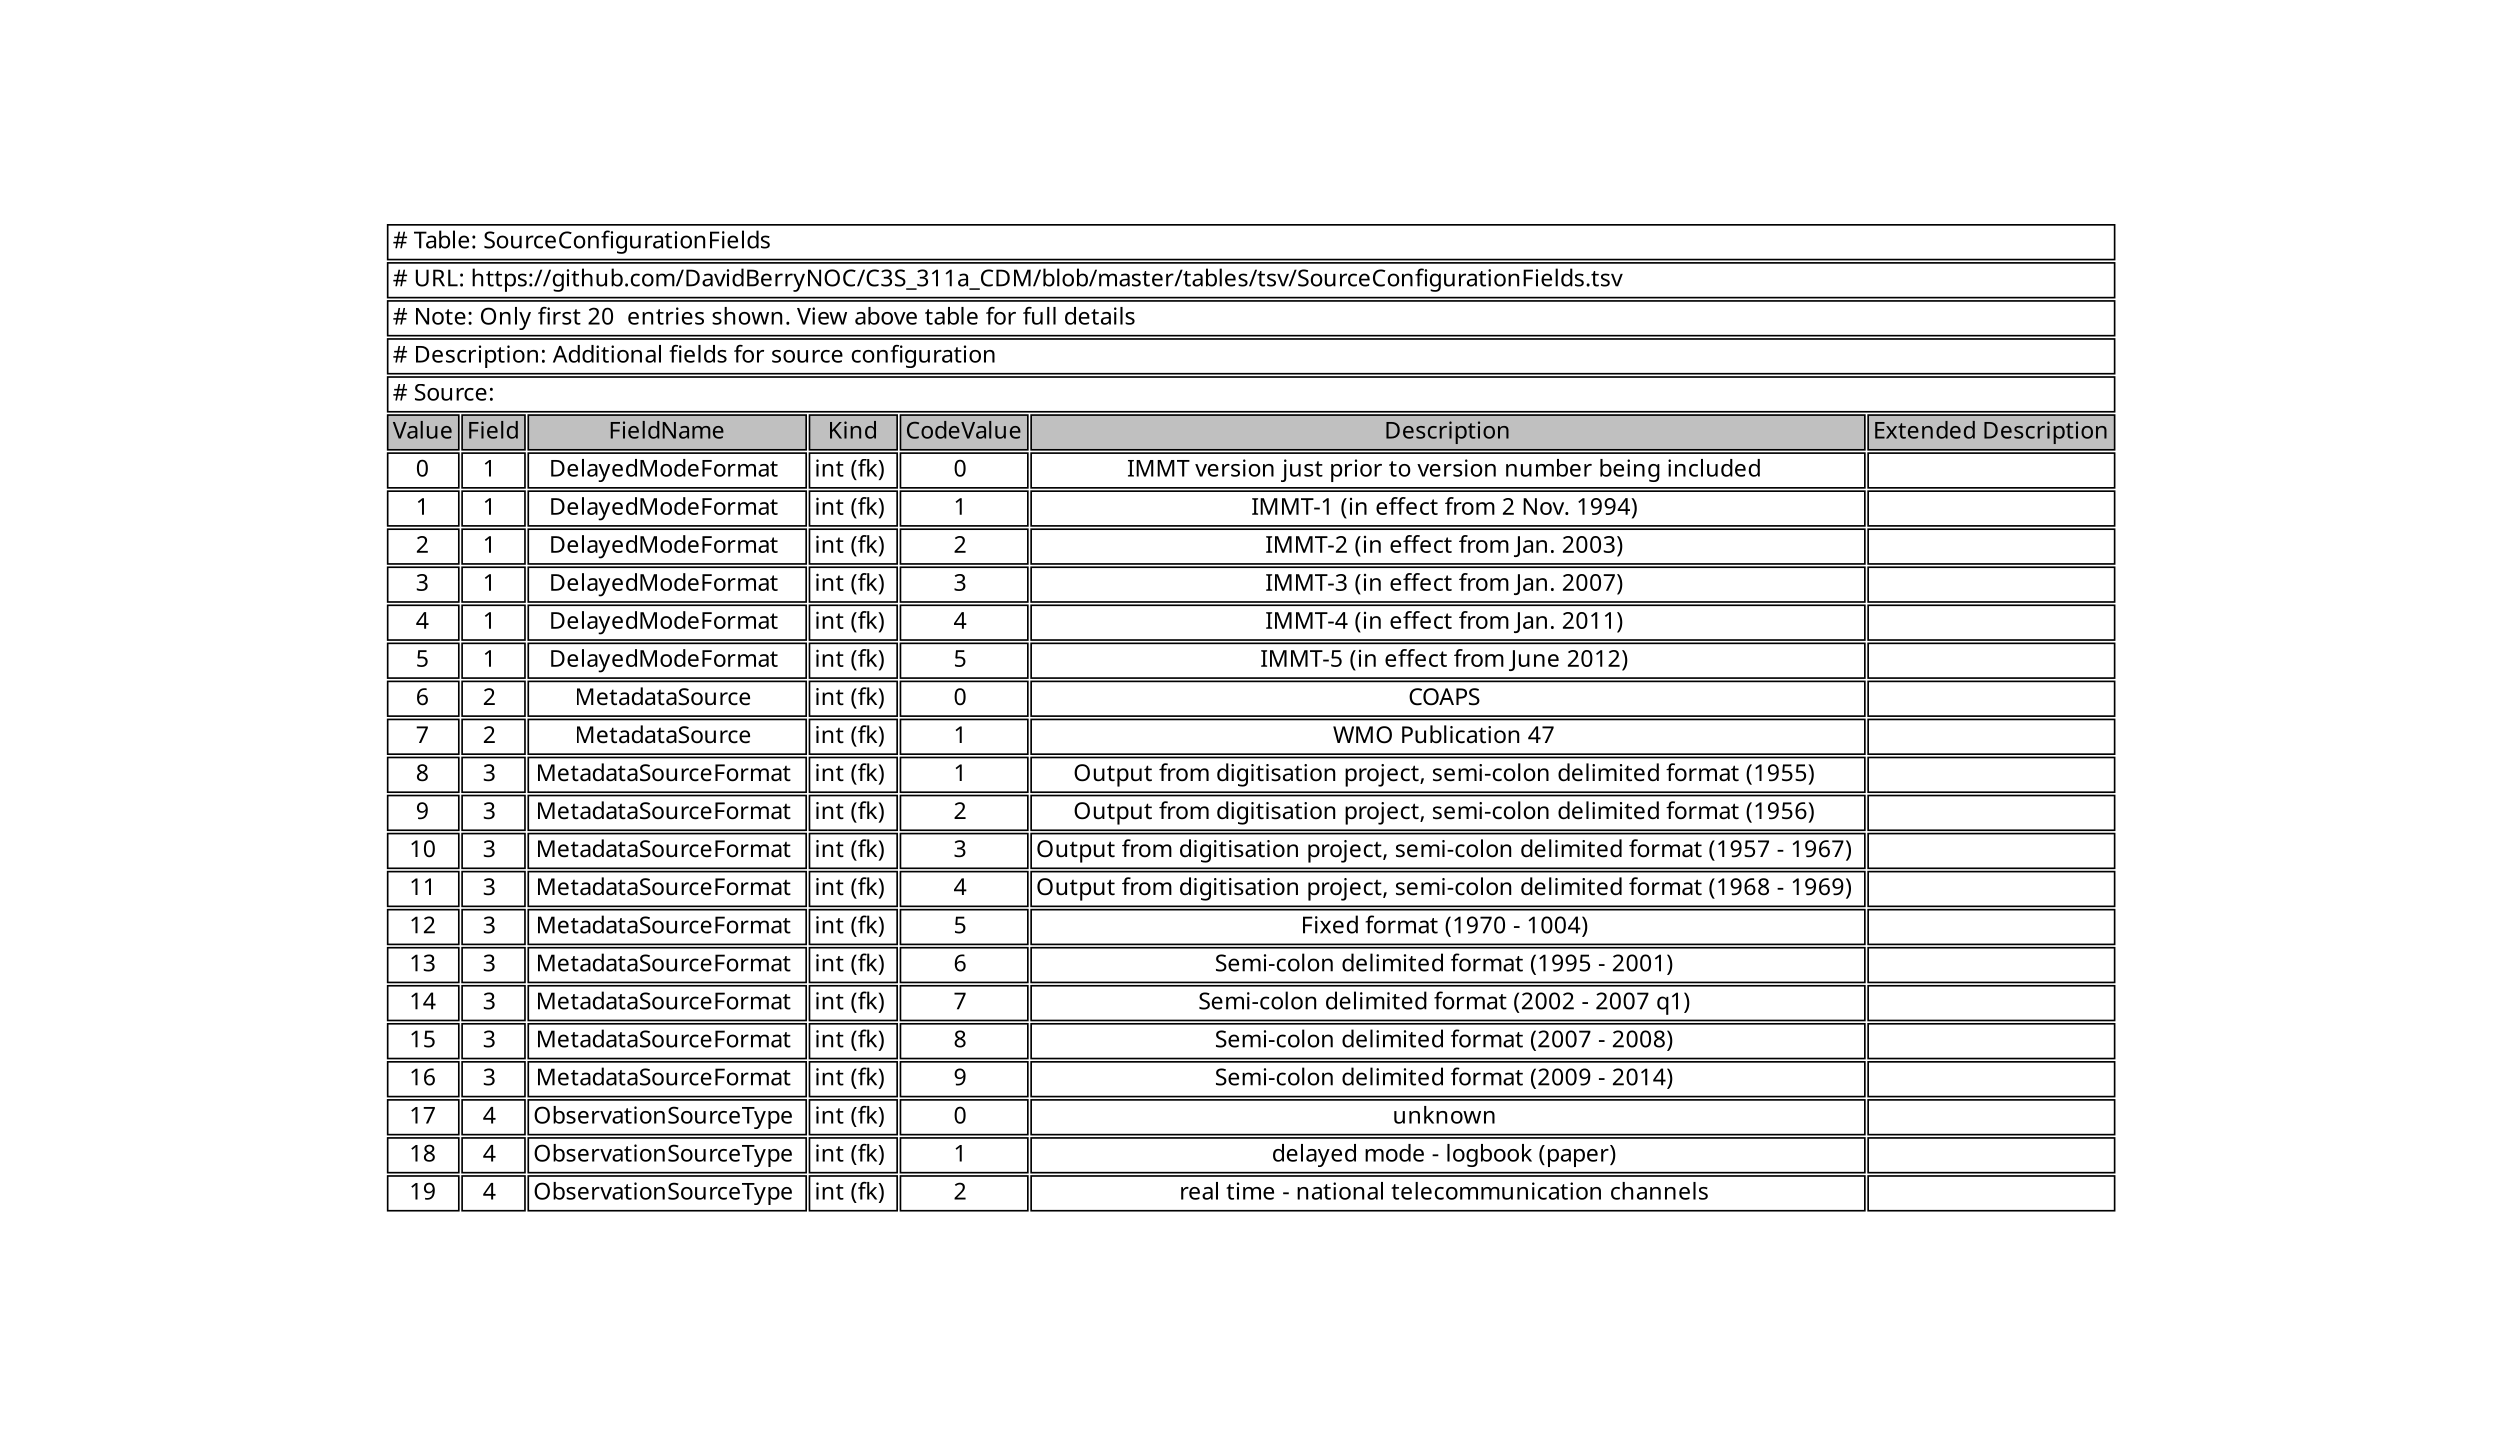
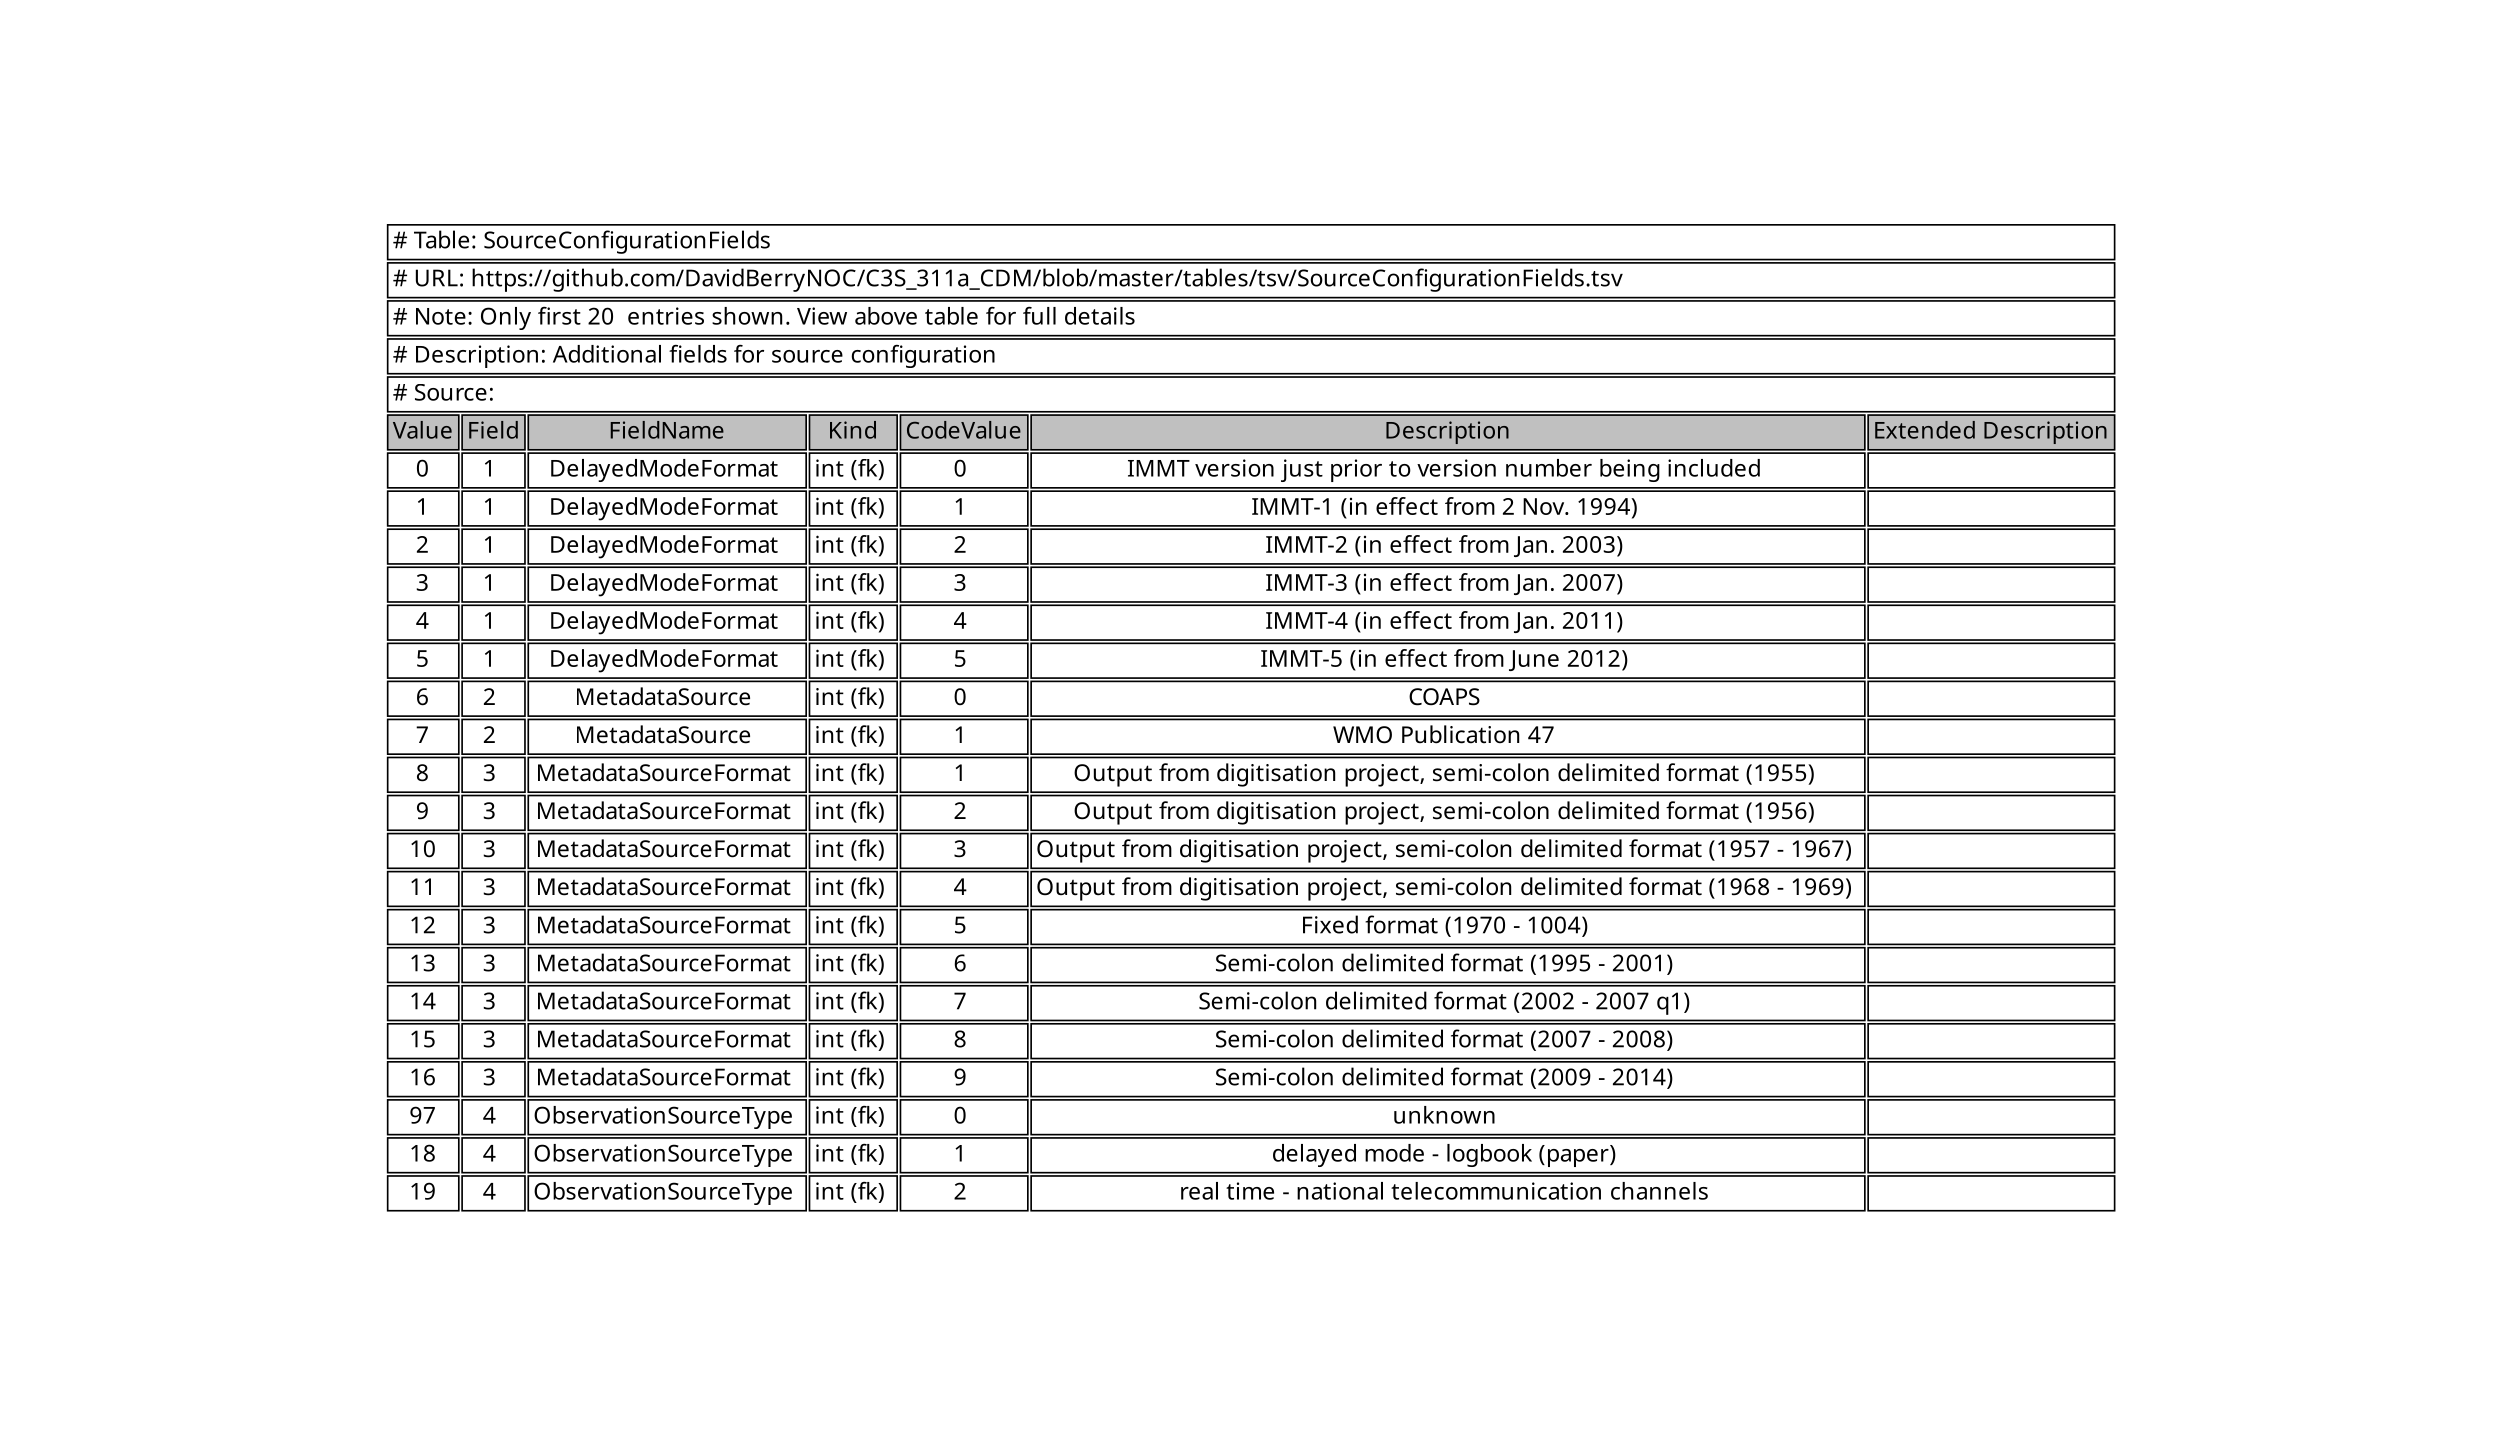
node "# Table: SourceConfigurationFields": text "17" -> "97"
